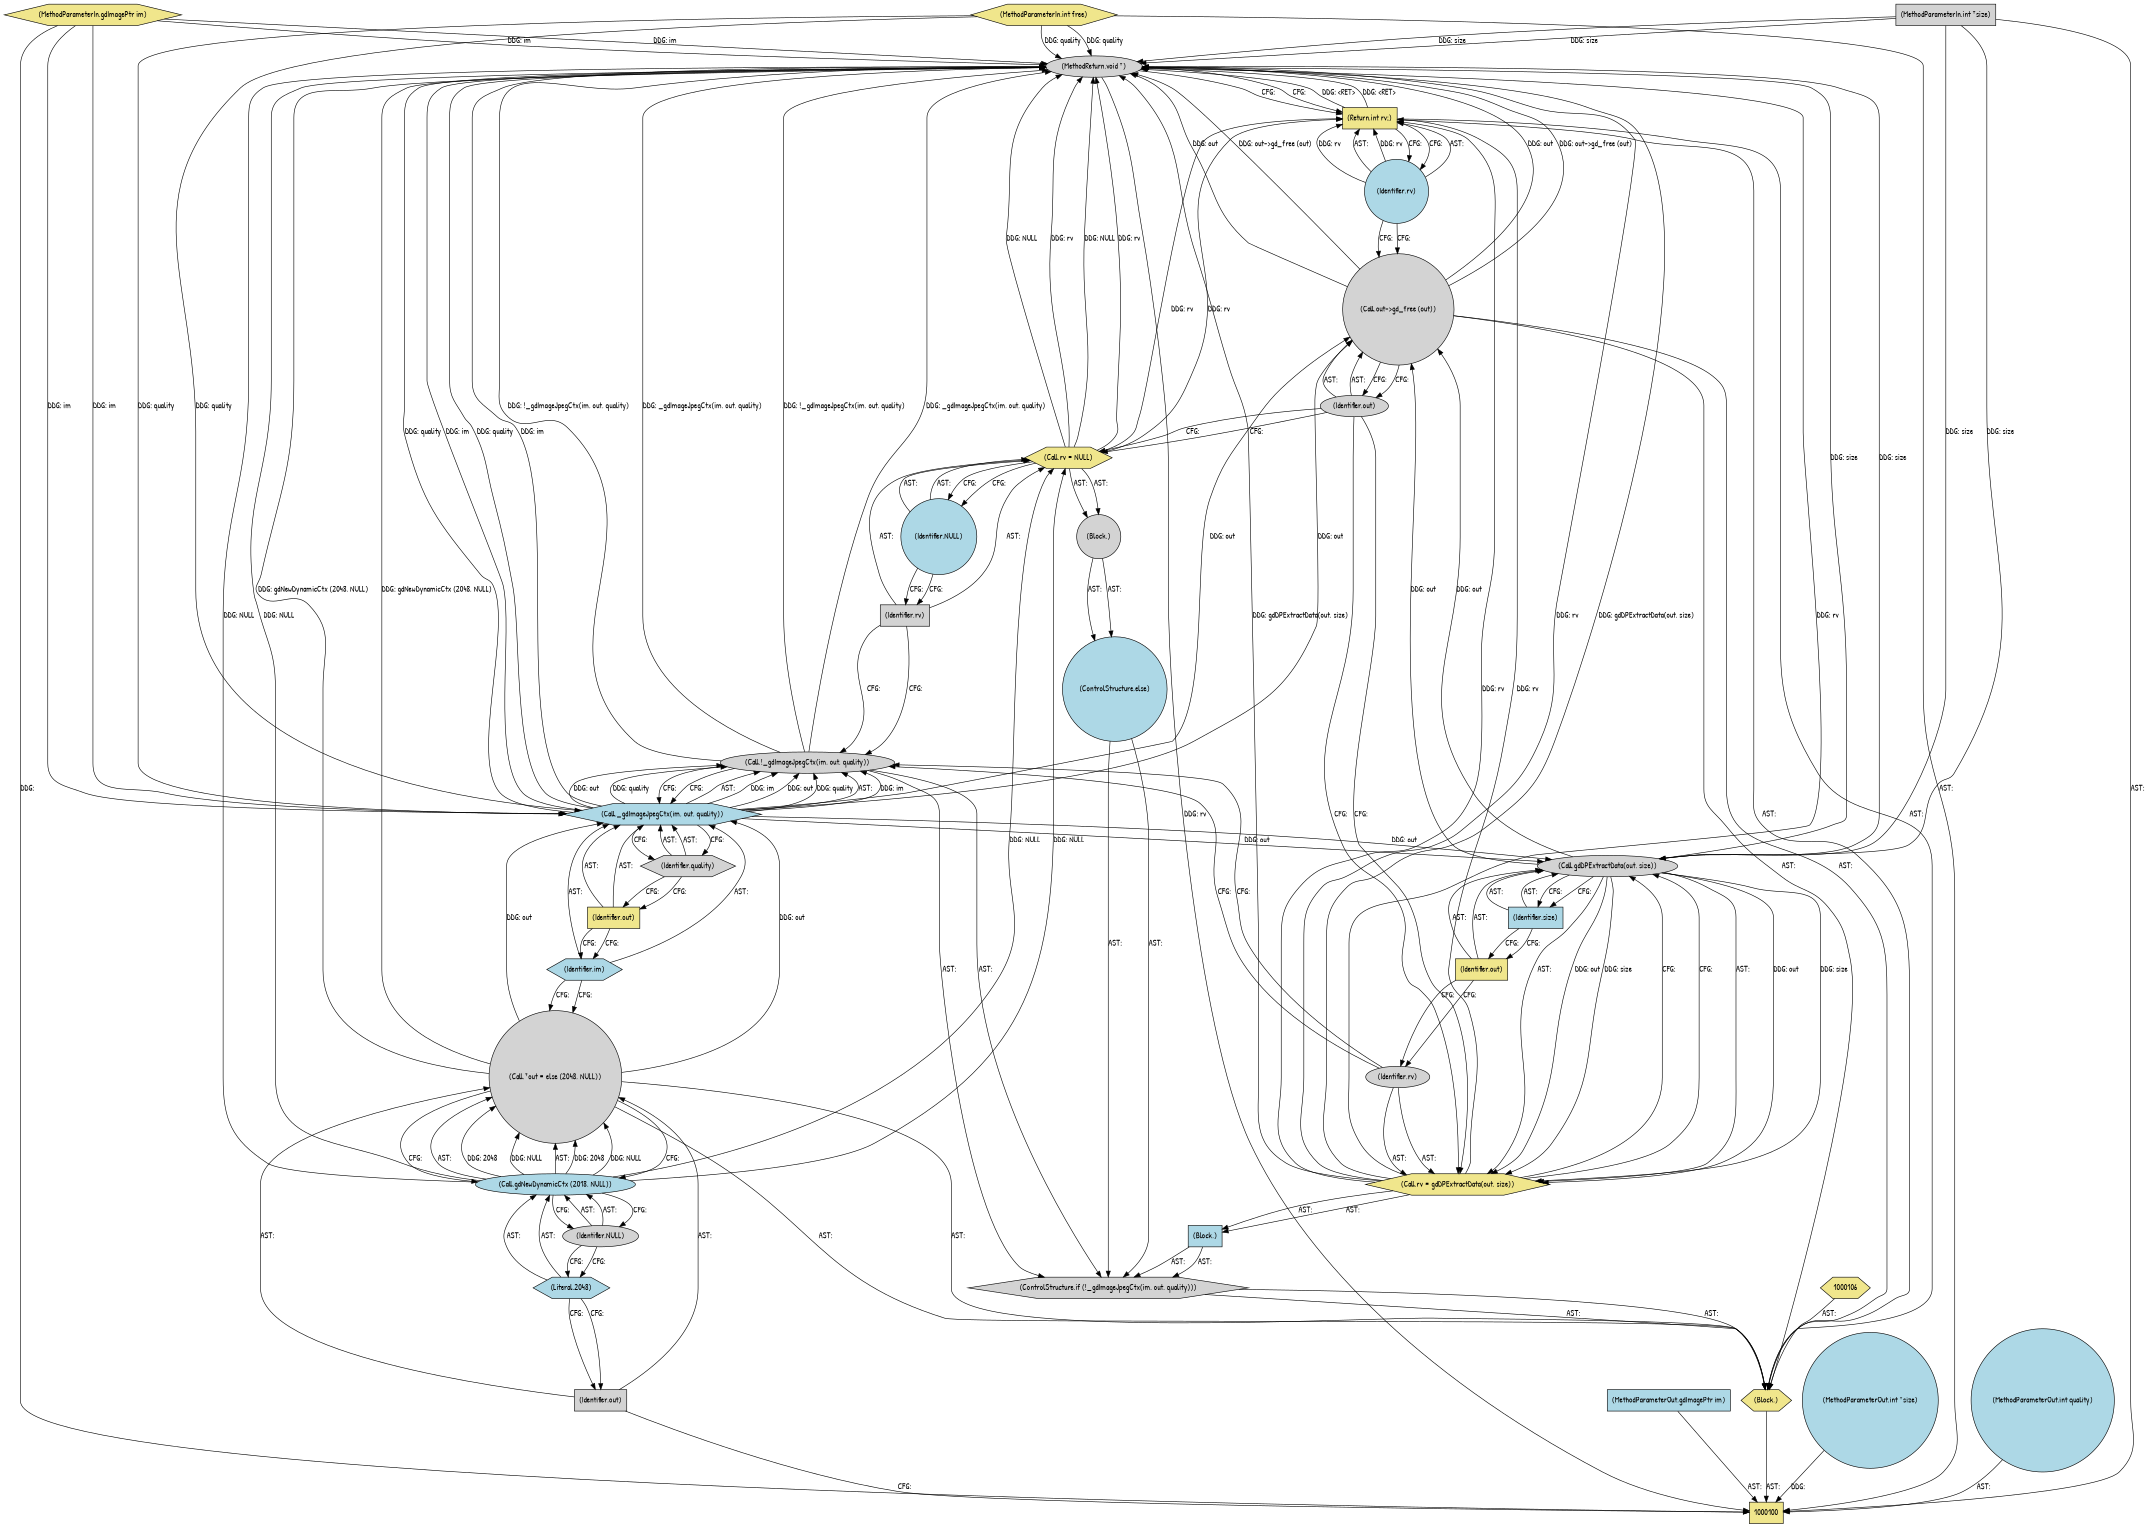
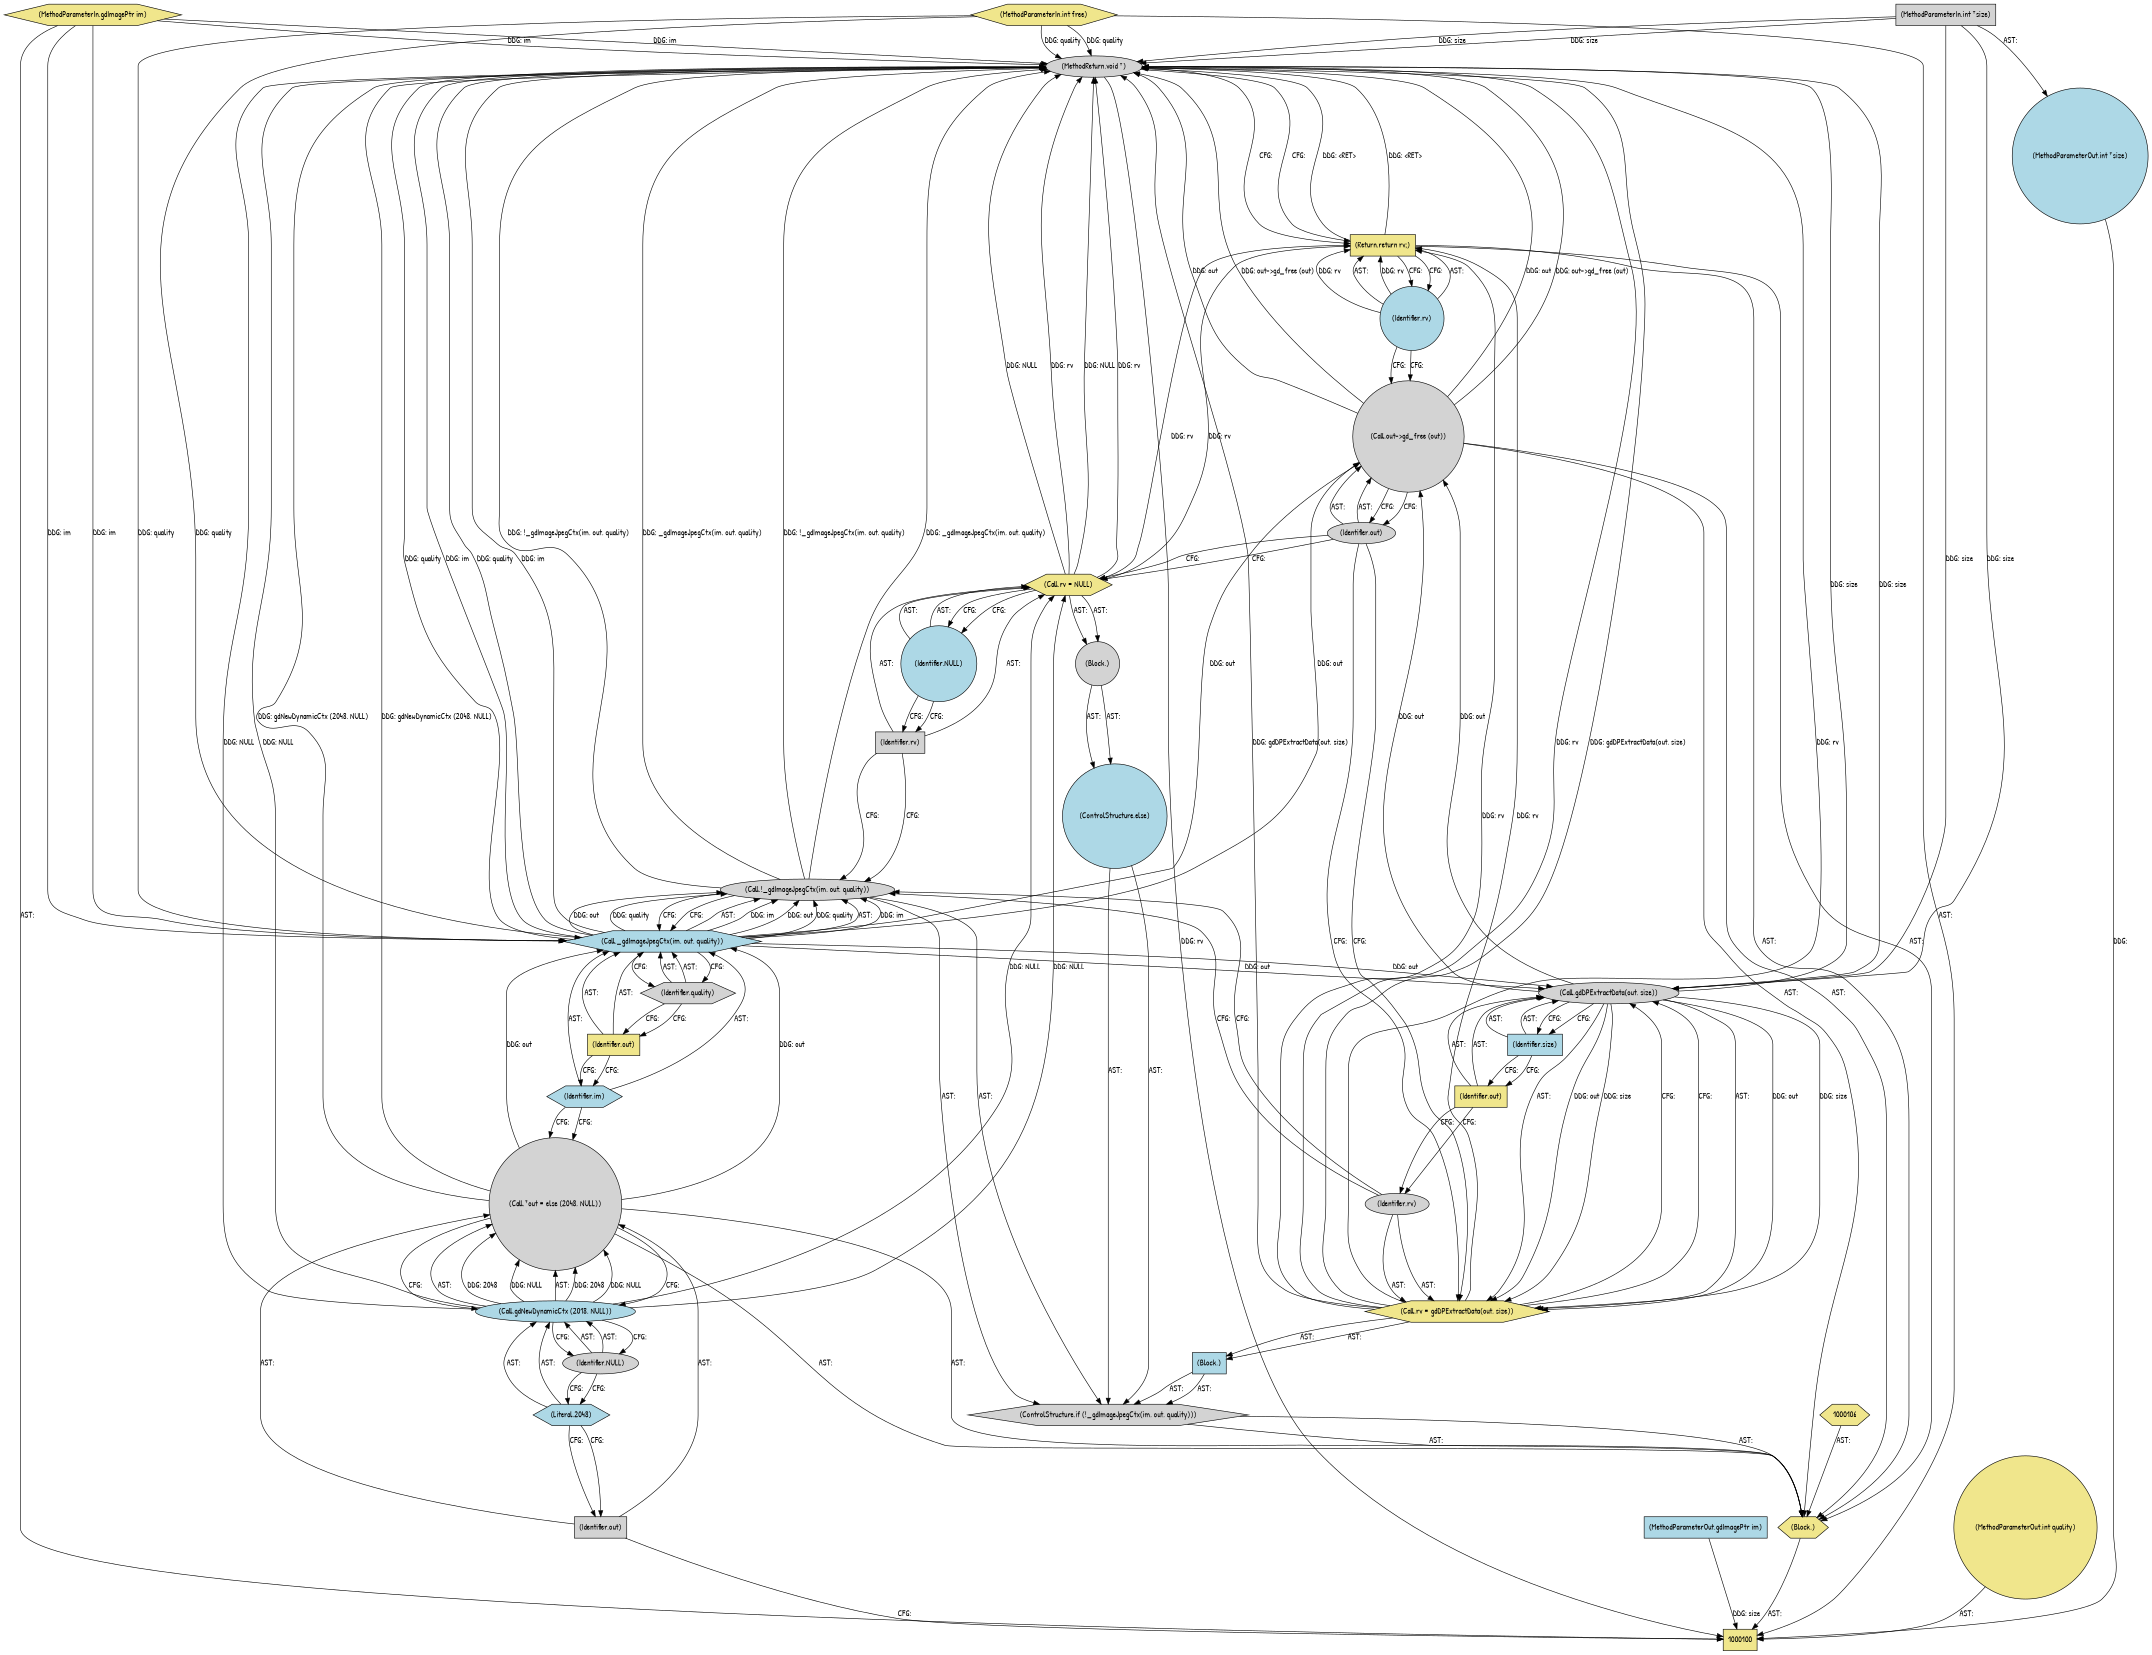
node "(Return,int rv;)": label "(Return,int rv;)" -> "(Return,return rv;)"
edge "(MethodParameterIn,gdImagePtr im)" -> "1000100": label "DDG: " -> "AST: "
edge "(MethodParameterIn,int *size)" -> "1000100": now "(MethodParameterIn,int *size)" -> "(MethodParameterOut,int *size)"
node "(MethodParameterOut,int quality)": fillcolor lightblue -> khaki
edge "(MethodParameterOut,gdImagePtr im)" -> "1000100": label "AST: " -> "DDG: size"
